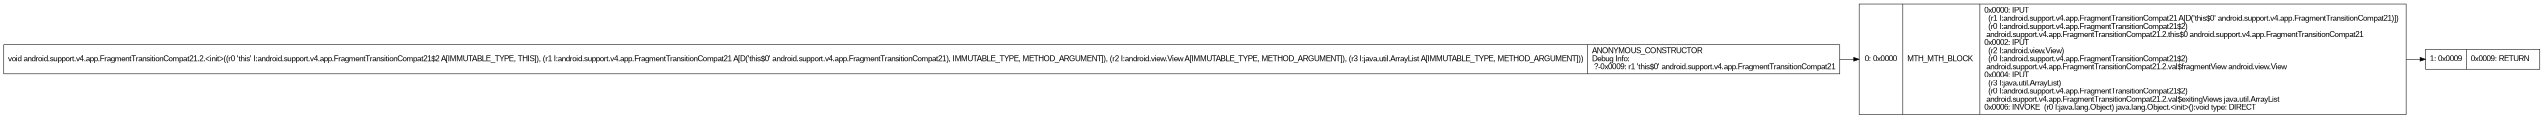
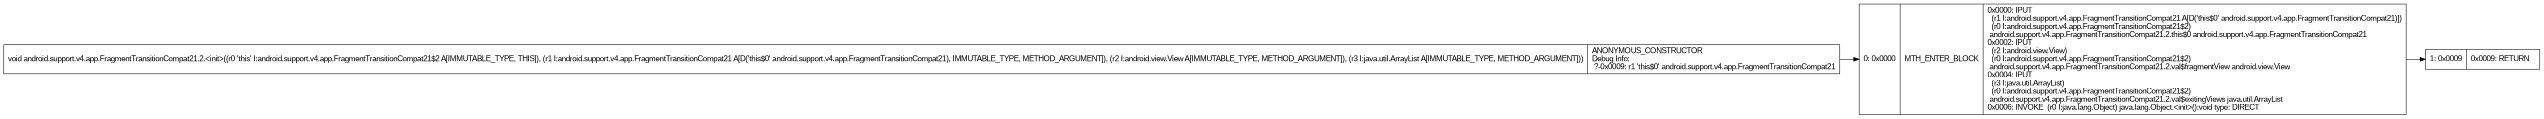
node "0: 0x0000": text "MTH_MTH_BLOCK" -> "MTH_ENTER_BLOCK"
